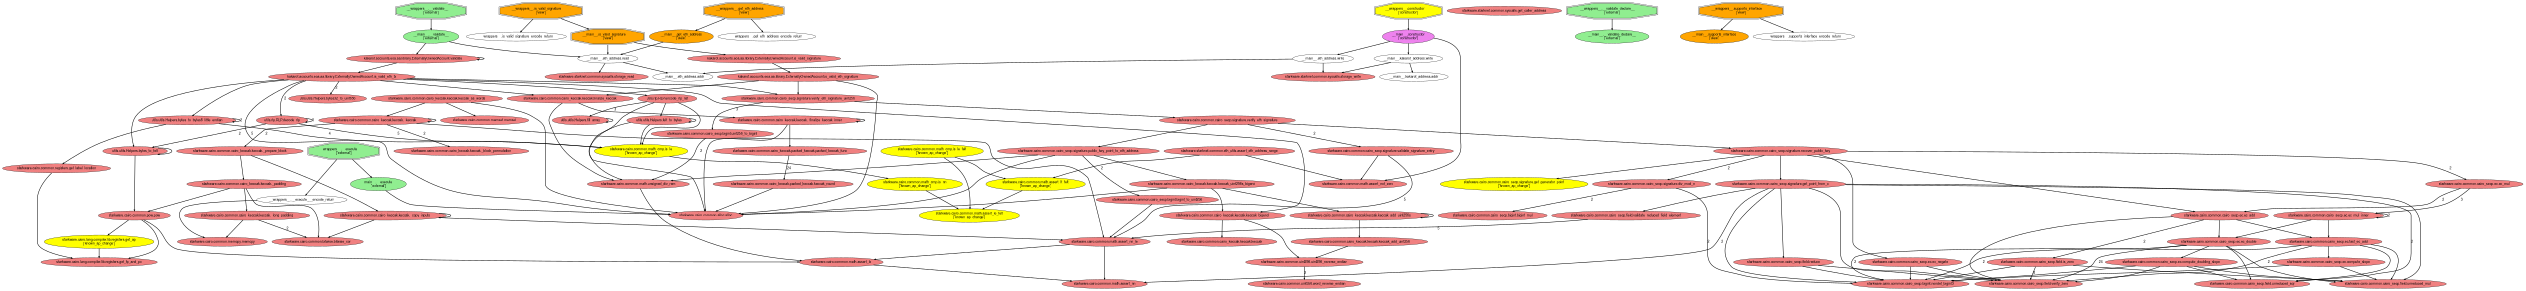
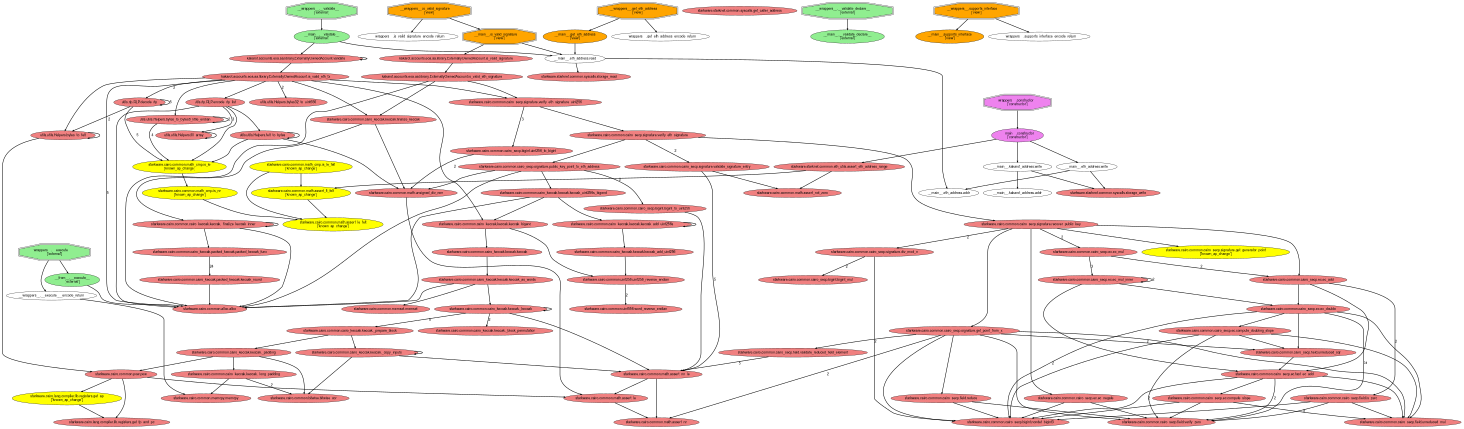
node "__wrappers__.constructor ['constructor']": fillcolor yellow -> violet
edge "__main__.constructor ['constructor']" -> "starkware.cairo.common.math.assert_not_zero": now "__main__.constructor ['constructor']" -> "starkware.starknet.common.eth_utils.assert_eth_address_range"
edge "starkware.cairo.common.cairo_keccak.keccak._keccak" -> "starkware.cairo.common.cairo_keccak.keccak._prepare_block": label "2" -> "5"
node "starkware.cairo.common.registers.get_label_location": removed
node "__main__.__execute__ ['external']": label "__main__.__execute__ ['external']" -> "__from__.__execute__ ['external']"
edge "starkware.cairo.common.cairo_secp.ec.ec_add" -> "starkware.cairo.common.cairo_secp.field.verify_zero": now "starkware.cairo.common.cairo_secp.ec.compute_slope" -> "starkware.cairo.common.cairo_secp.field.verify_zero"
edge "starkware.cairo.common.cairo_keccak.keccak.keccak" -> "starkware.cairo.common.cairo_keccak.keccak.keccak_as_words": added
edge "starkware.cairo.common.cairo_secp.ec.fast_ec_add" -> "starkware.cairo.common.cairo_secp.field.unreduced_sqr": reversed
